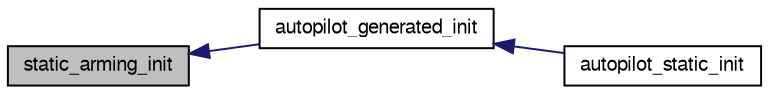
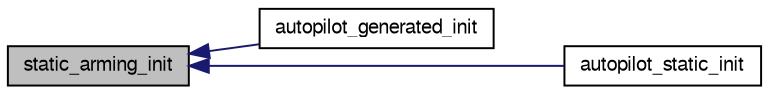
edge "autopilot_static_init" -> "autopilot_generated_init": now "autopilot_static_init" -> "static_arming_init"
